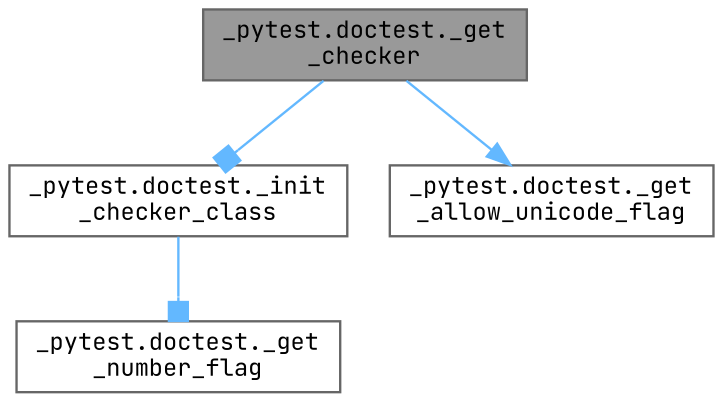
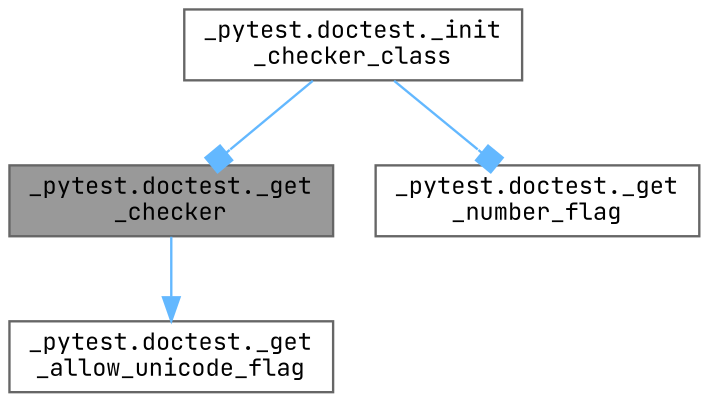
edge "_pytest.doctest._get _checker" -> "_pytest.doctest._init _checker_class": reversed
